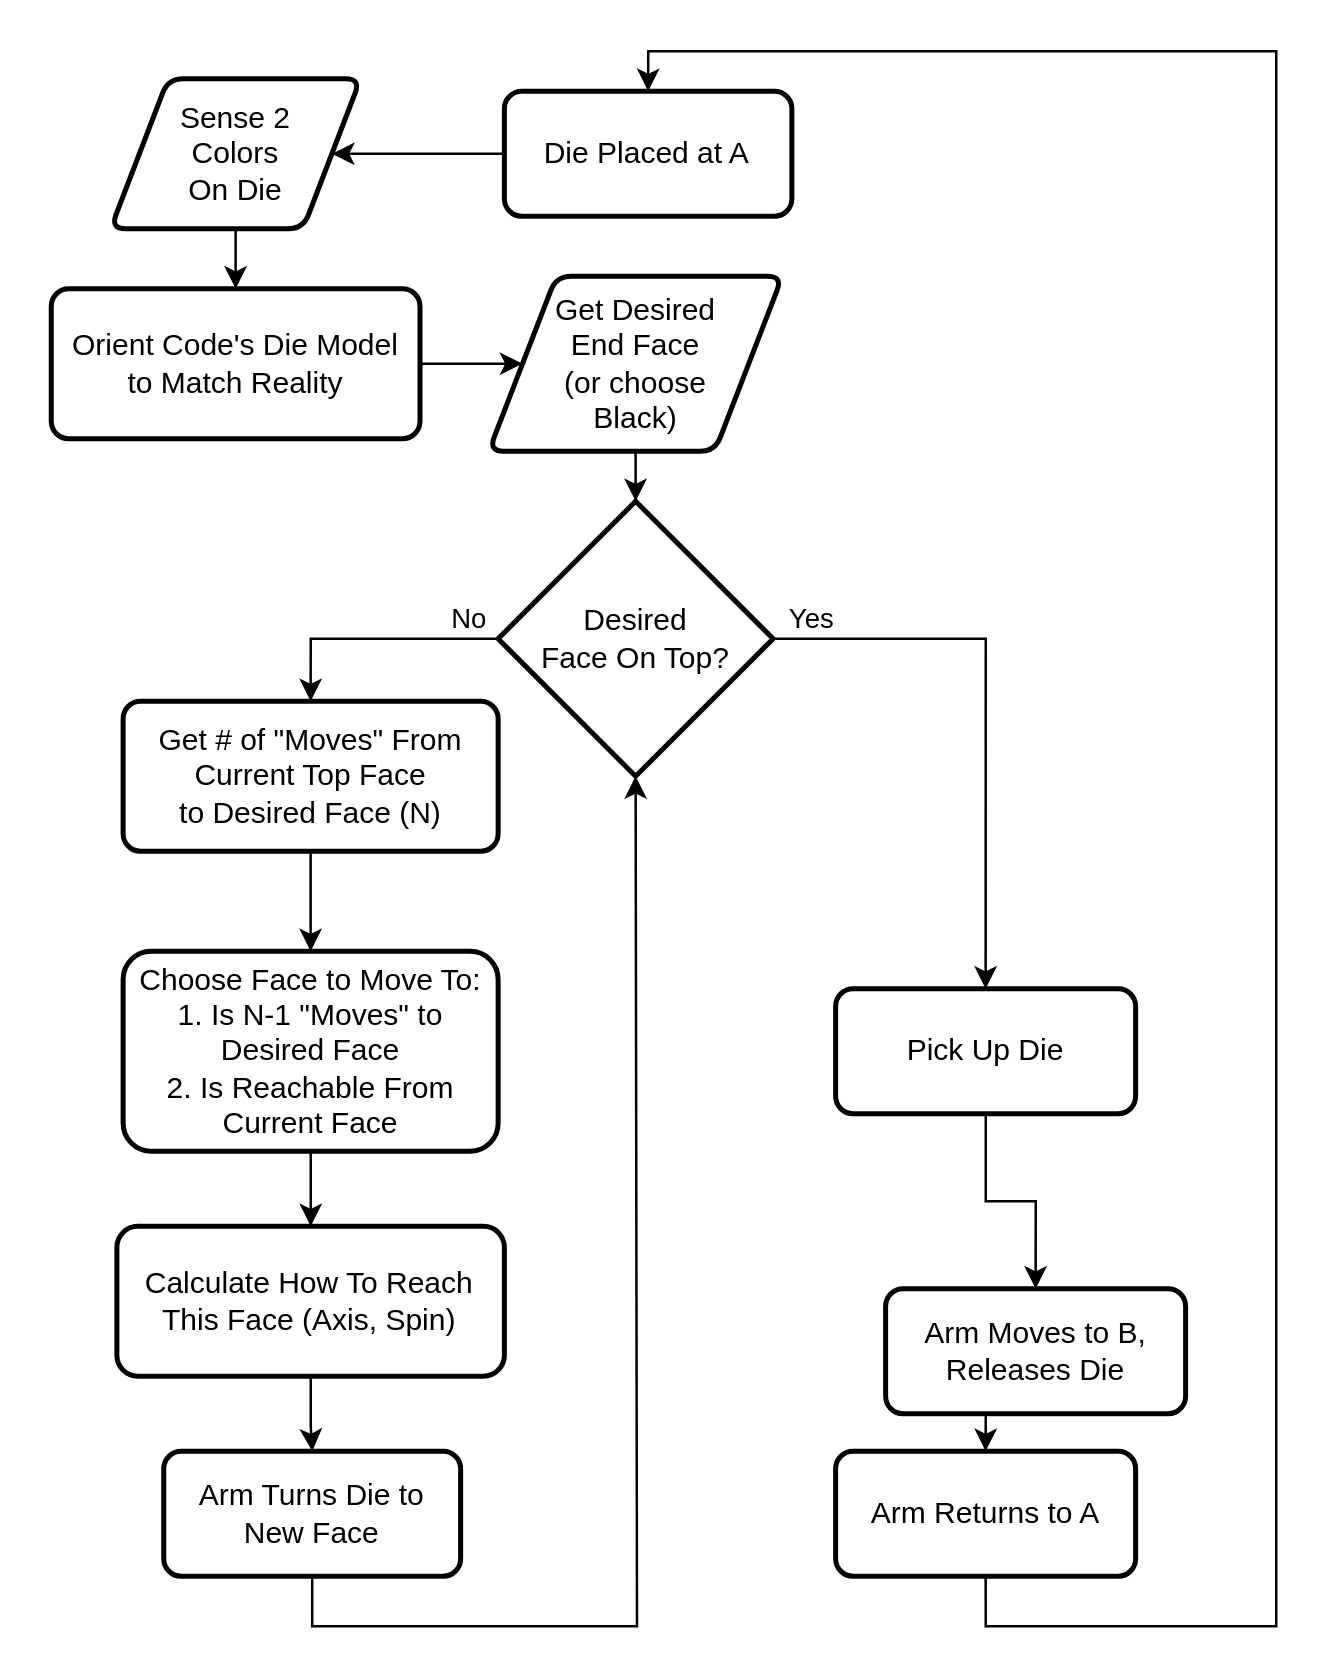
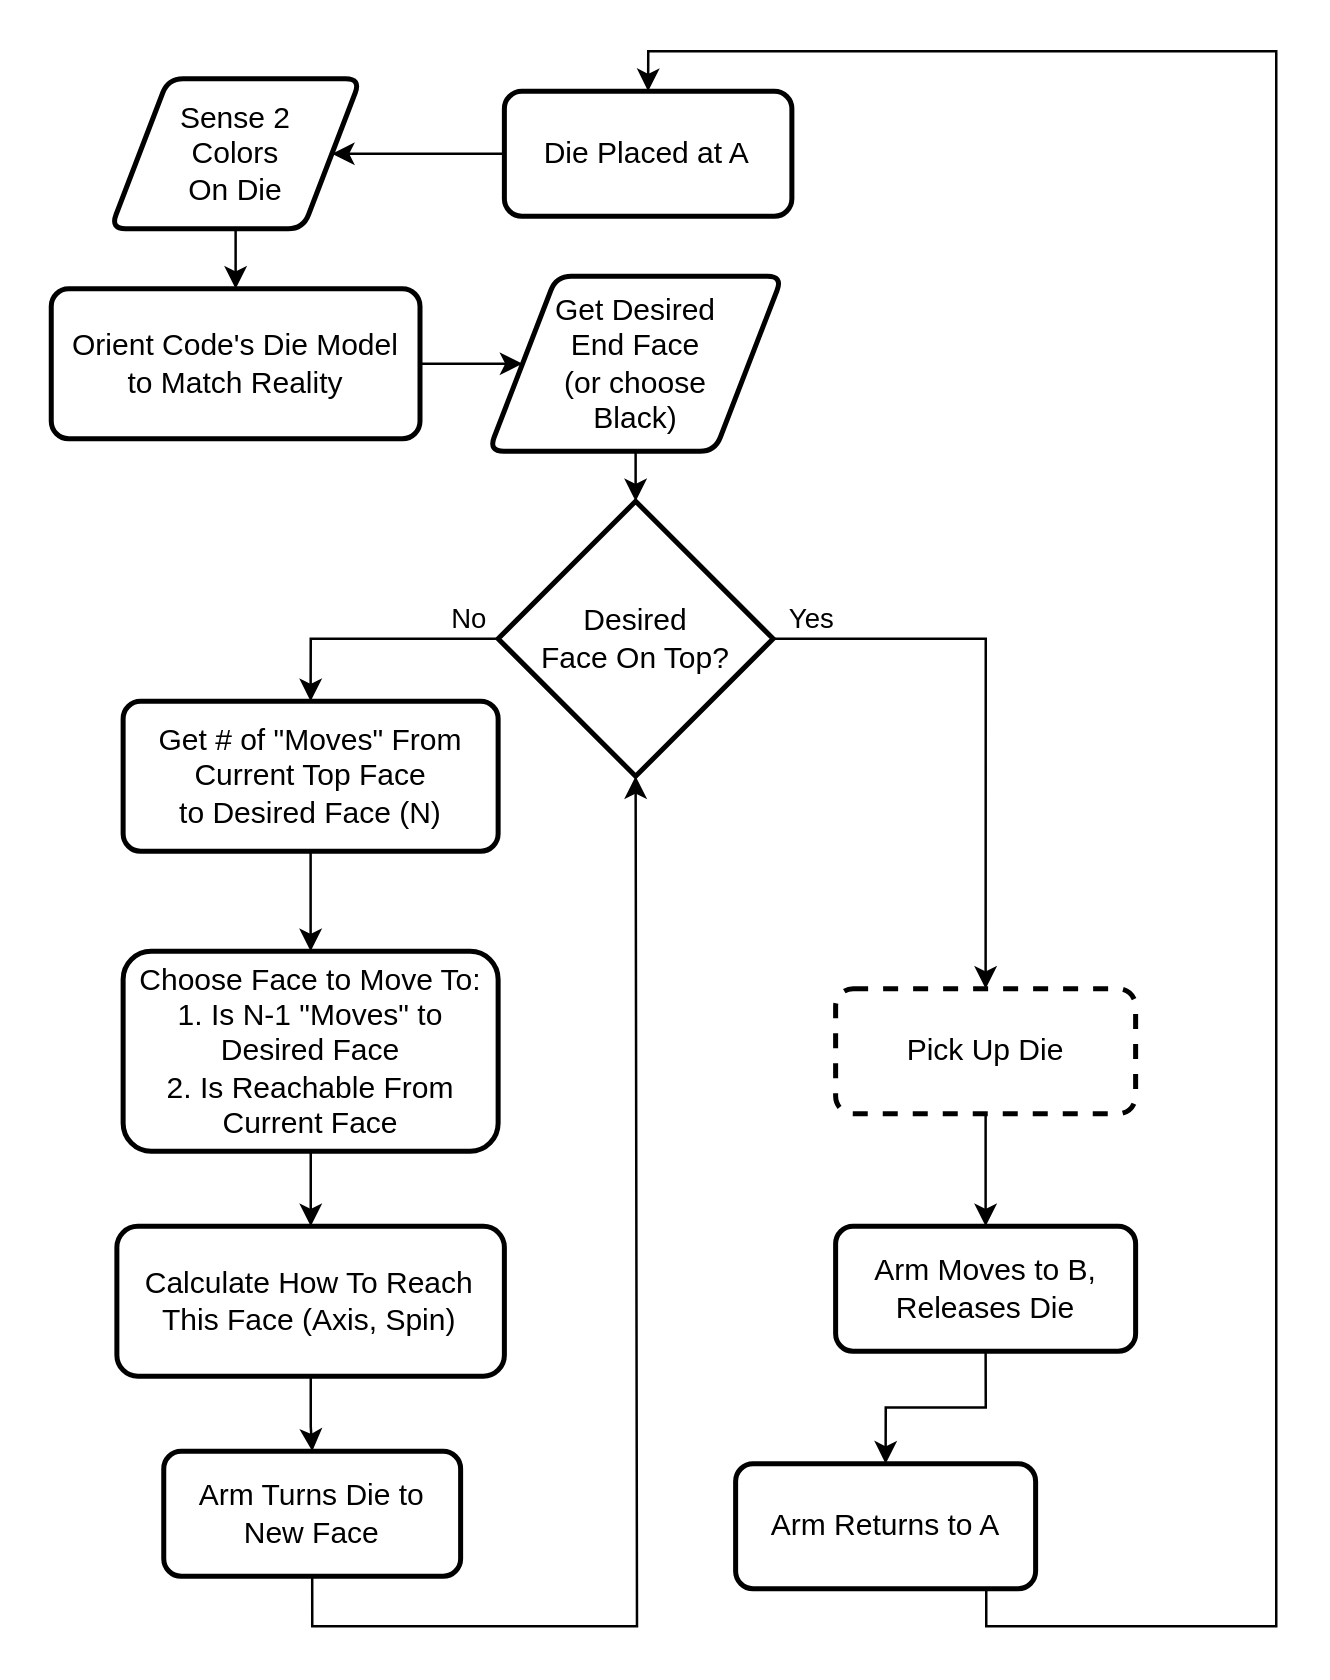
node "Pick Up Die": style solid -> dashed
node "Arm Moves to B, Releases Die": moved (1036, 1351) -> (986, 1289)
node "Arm Returns to A": moved (986, 1514) -> (886, 1526)
